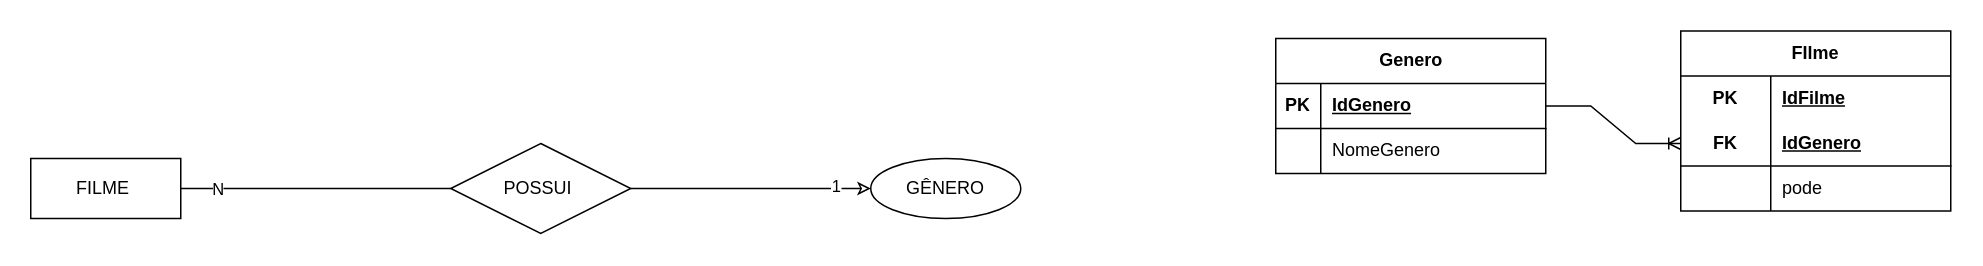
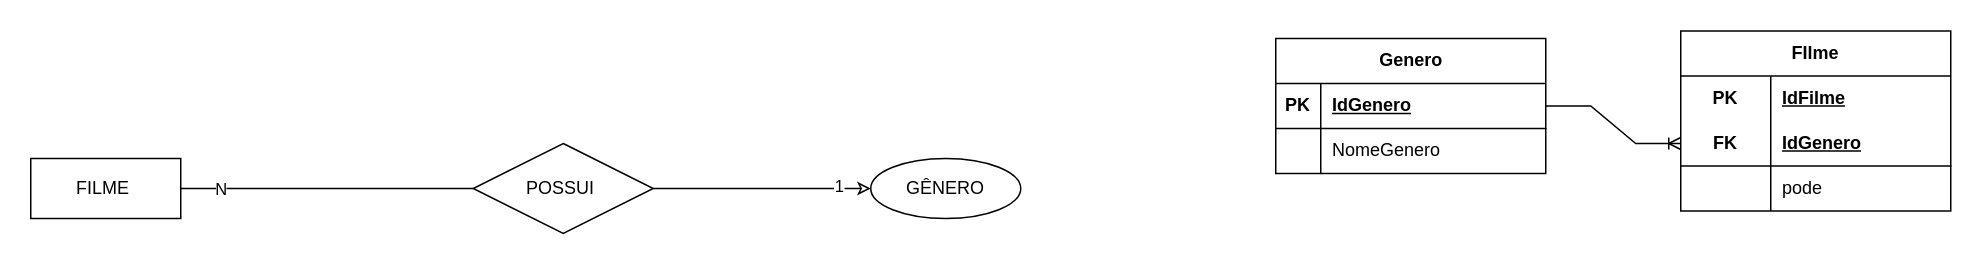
node "POSSUI": moved (541, 188) -> (563, 188)
